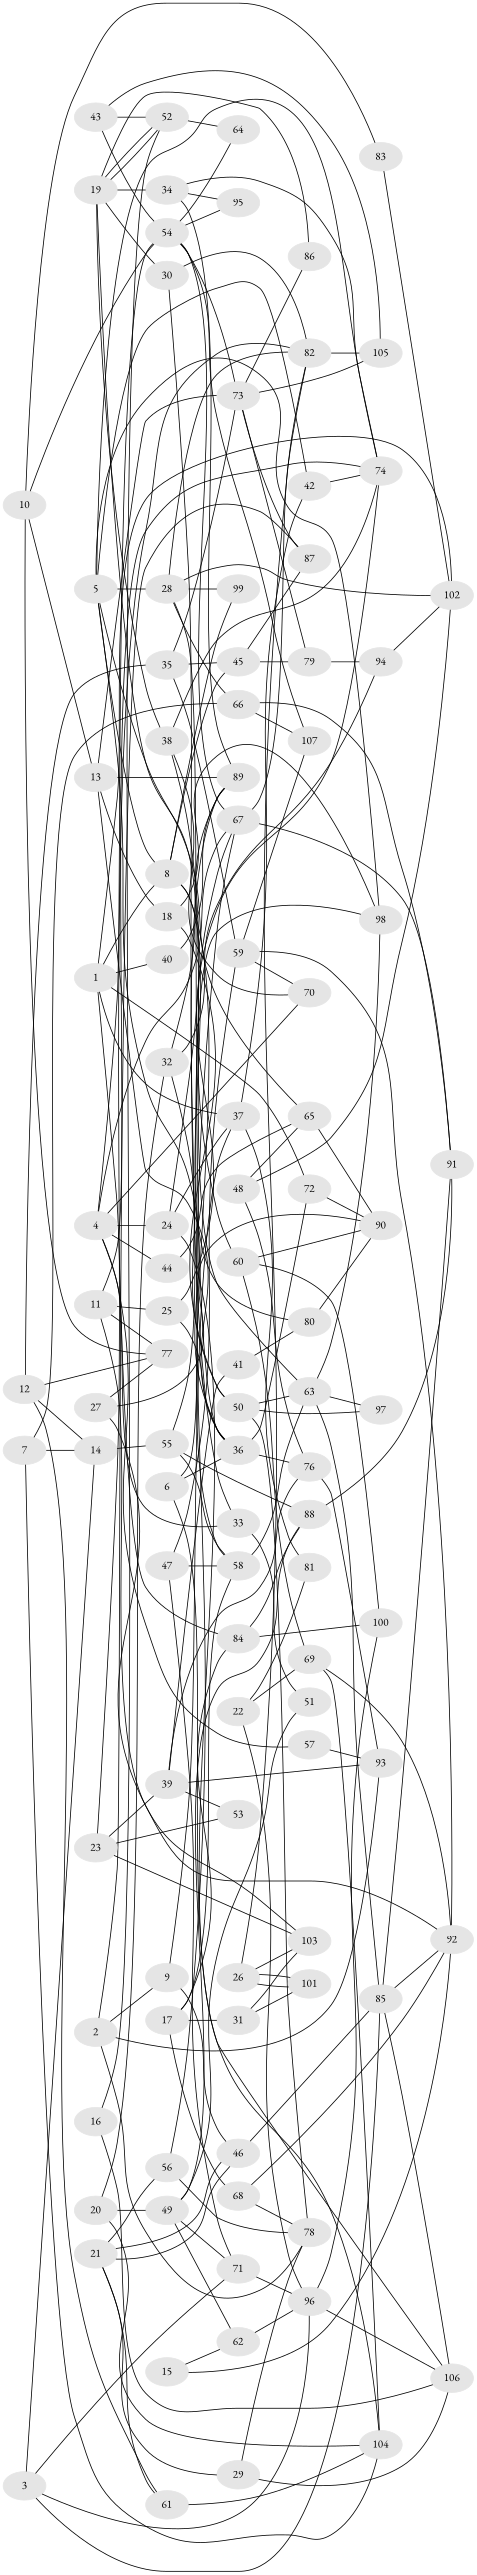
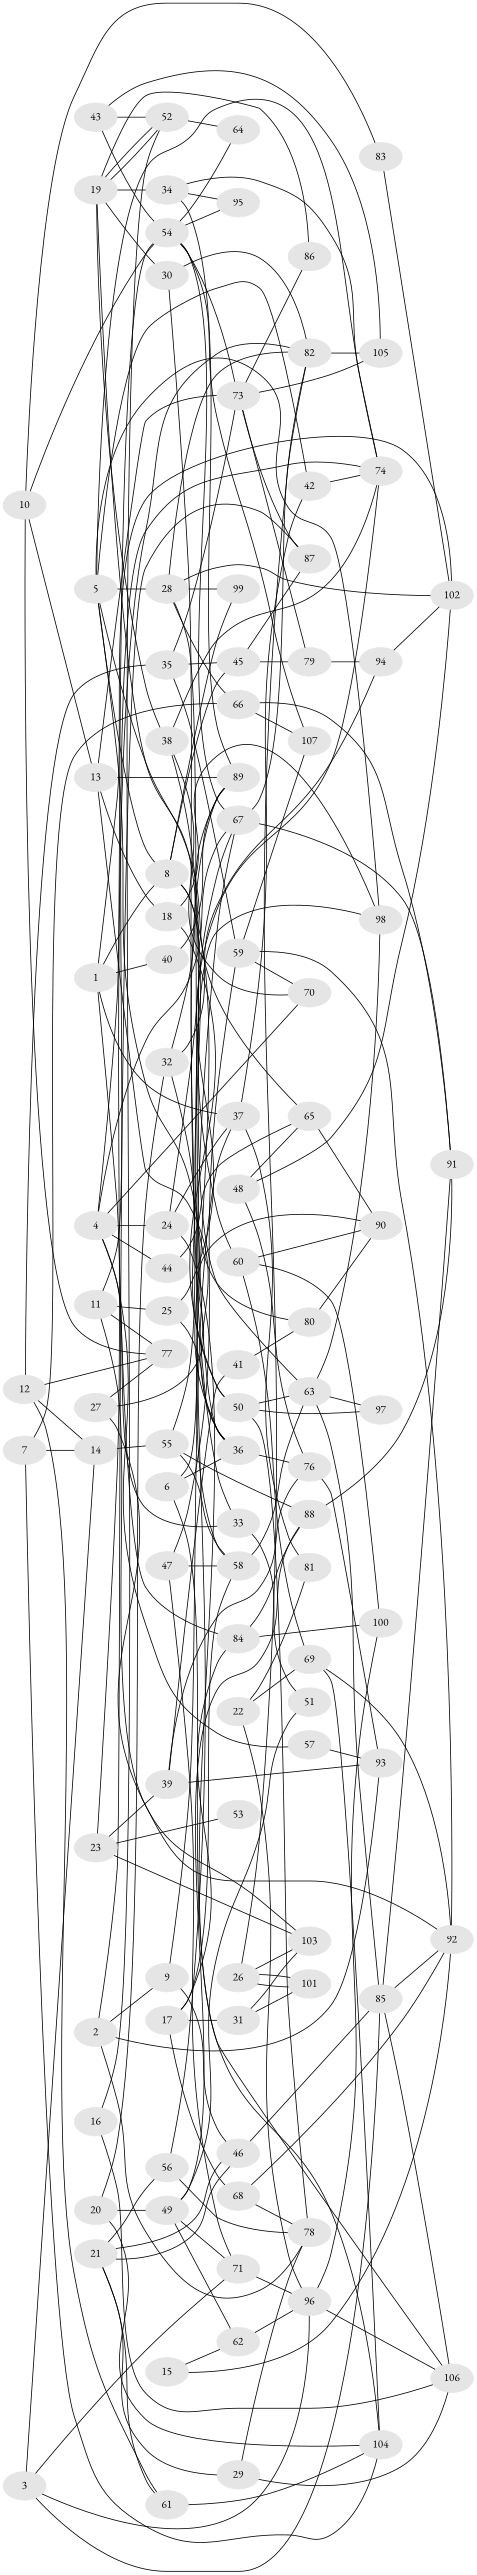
node "72": removed
edge "39" -- "53": removed
